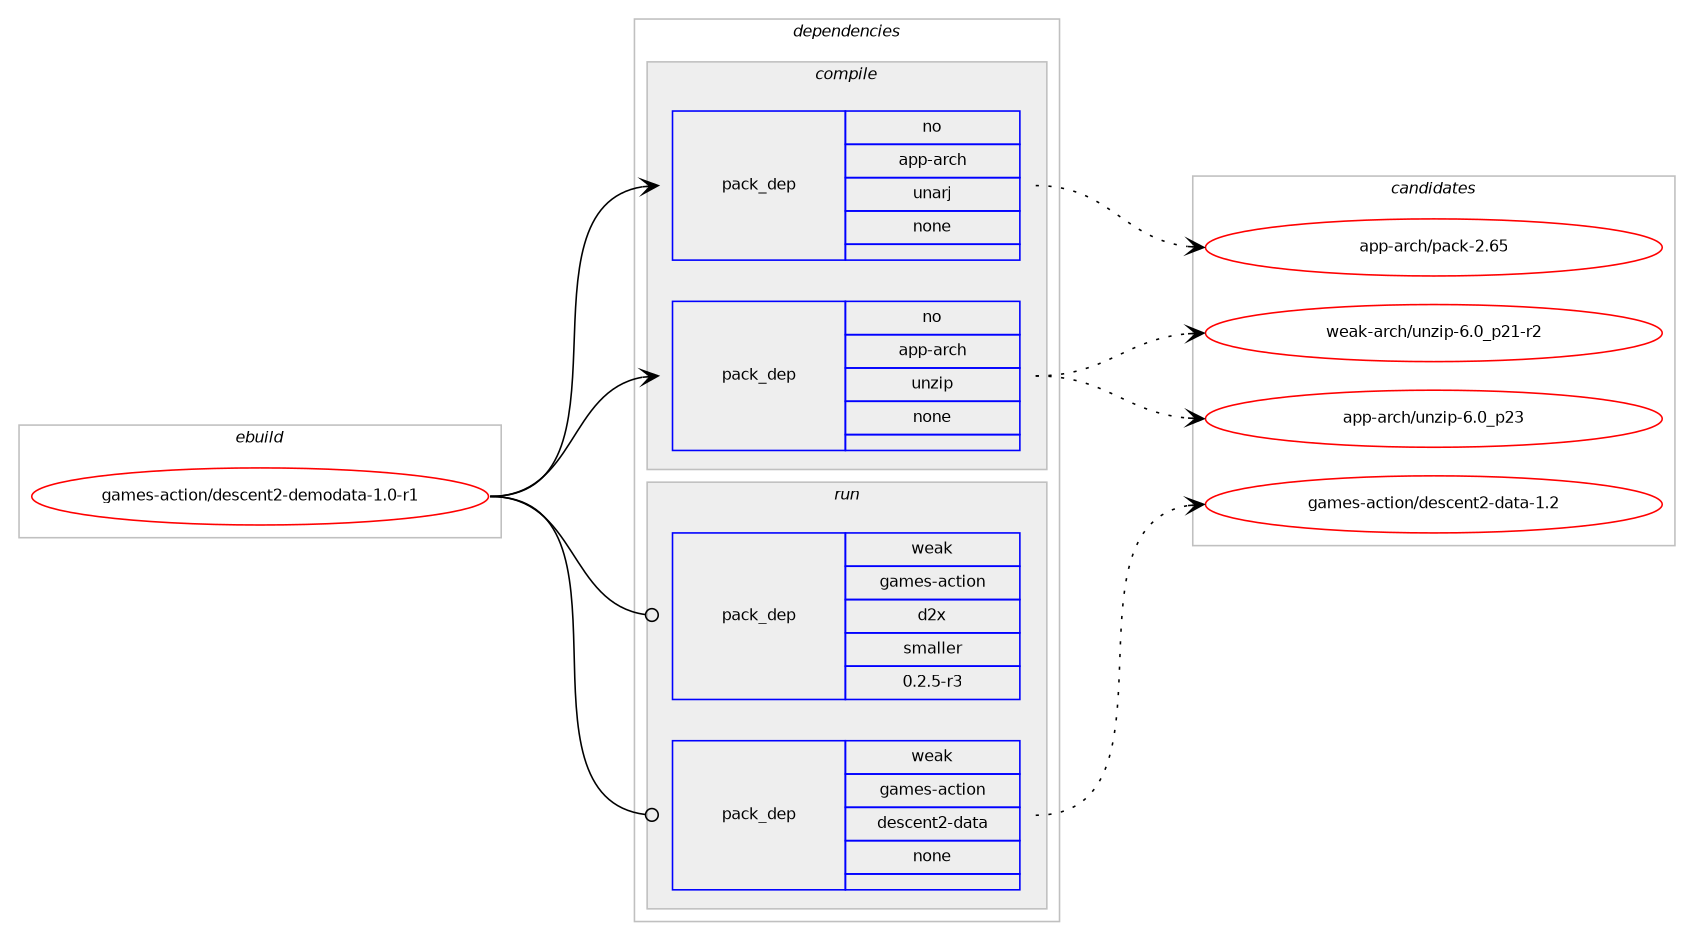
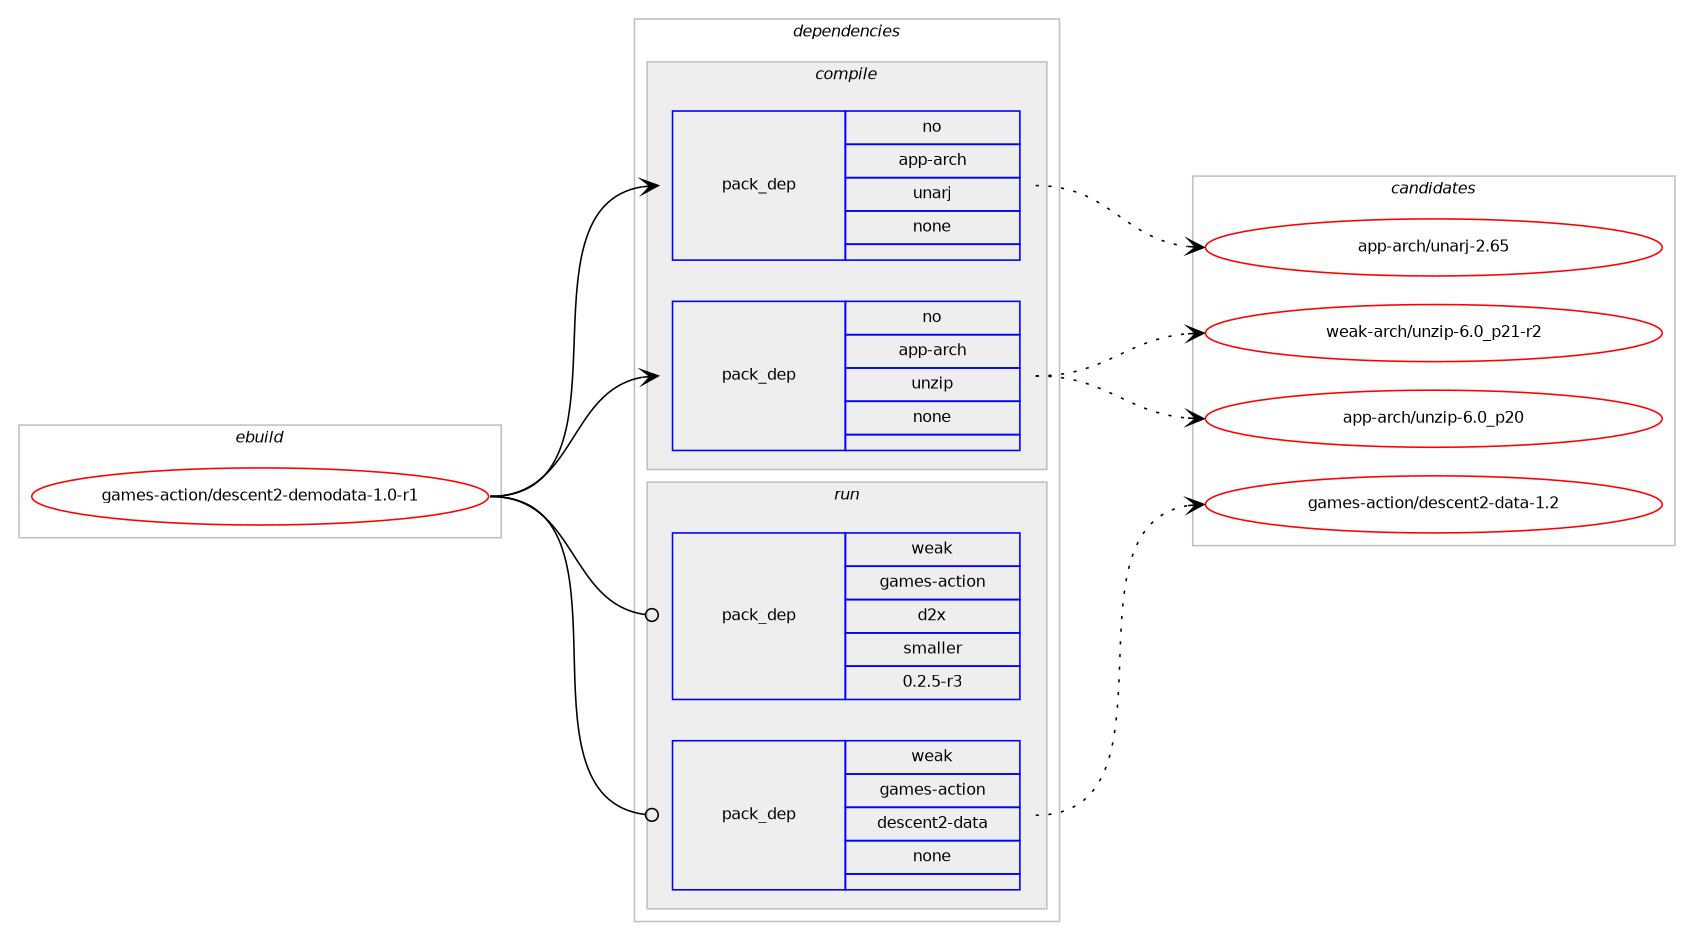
node "app-arch/pack-2.65": label "app-arch/pack-2.65" -> "app-arch/unarj-2.65"
node "app-arch/unzip-6.0_p23": label "app-arch/unzip-6.0_p23" -> "app-arch/unzip-6.0_p20"
